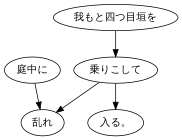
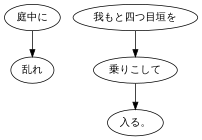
edge "乗りこして" -> "乱れ": removed
